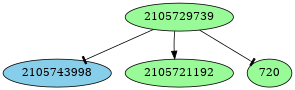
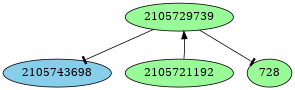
edge "2105729739" -> "2105721192": reversed
node "2105743998": label "2105743998" -> "2105743698"
node "720": label "720" -> "728"
